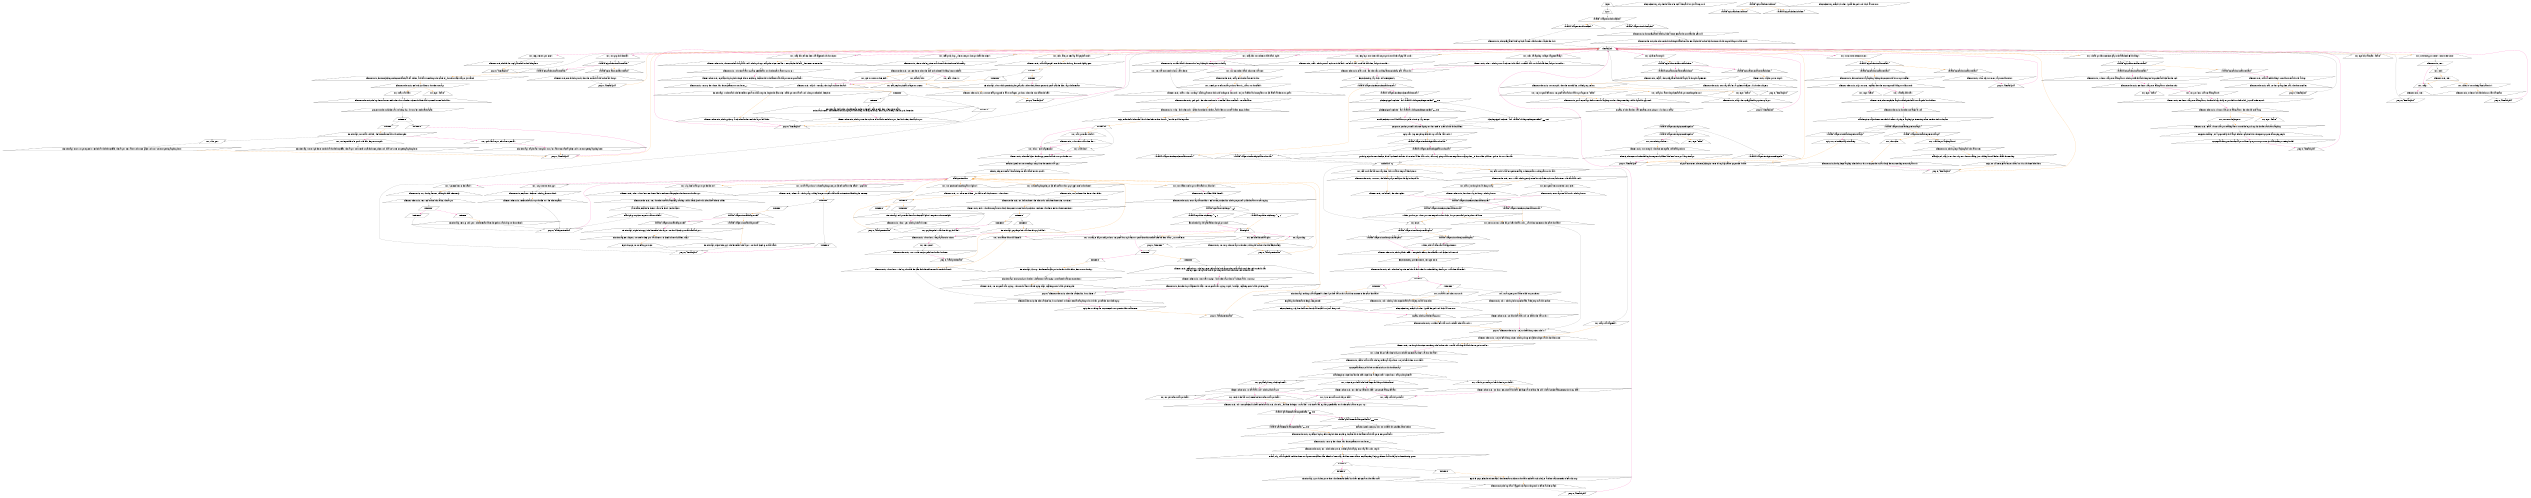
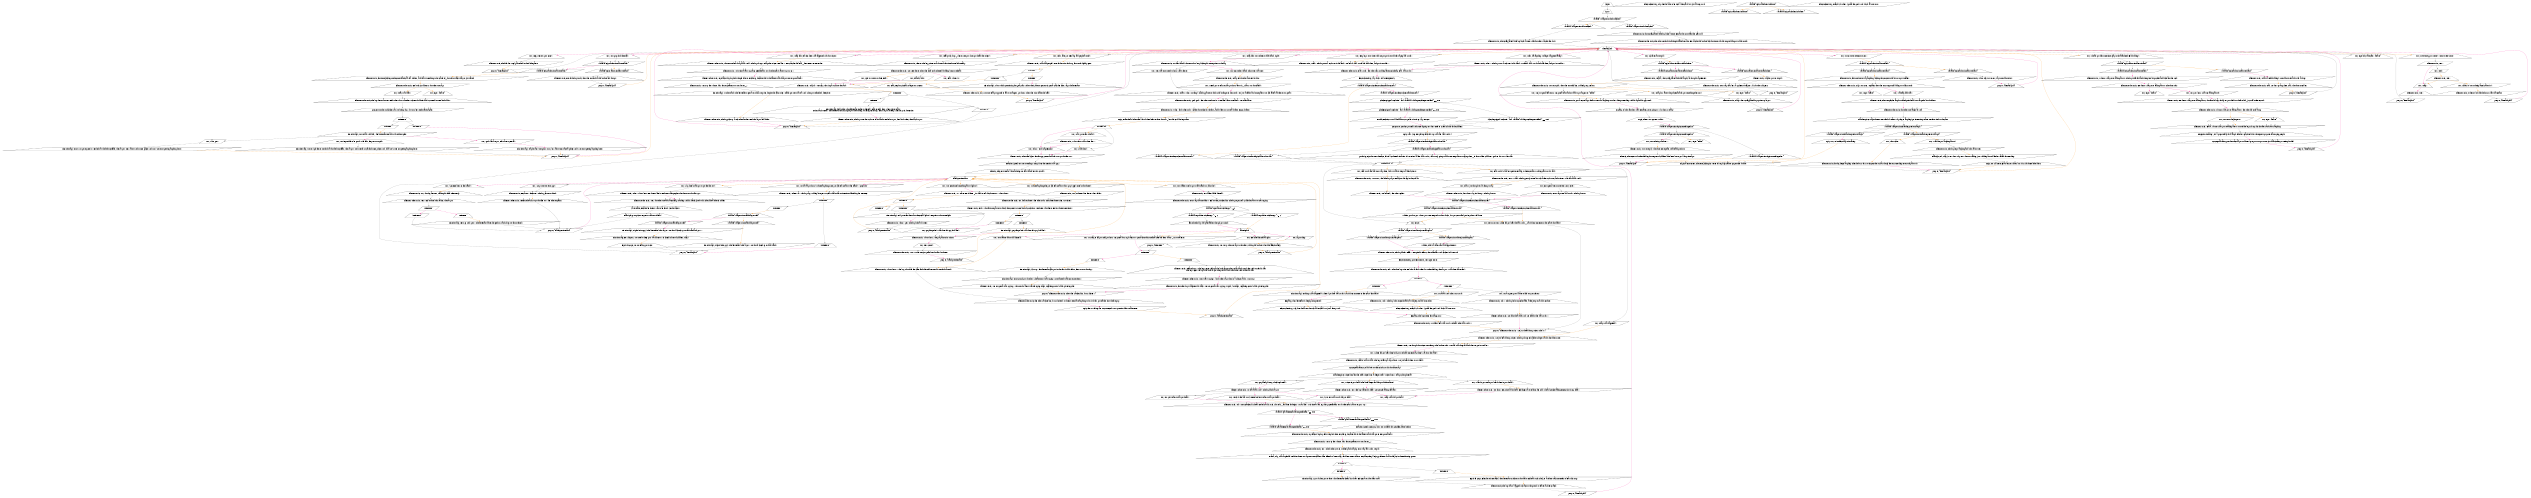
node "Logic: There's no *system* to this.": added
node "Untitled hub (06)": label "Untitled hub (06)" -> "Untitled hub (04)"
node "Empathy: The lieutenant is deeply unimpressed.": label "Empathy: The lieutenant is deeply unimpressed." -> "Empathy: Uhm lieutenant is deeply unimpressed."
node "Empathy: The boys like less happy now.": label "Empathy: The boys like less happy now." -> "Empathy: The boys seem less happy now."
